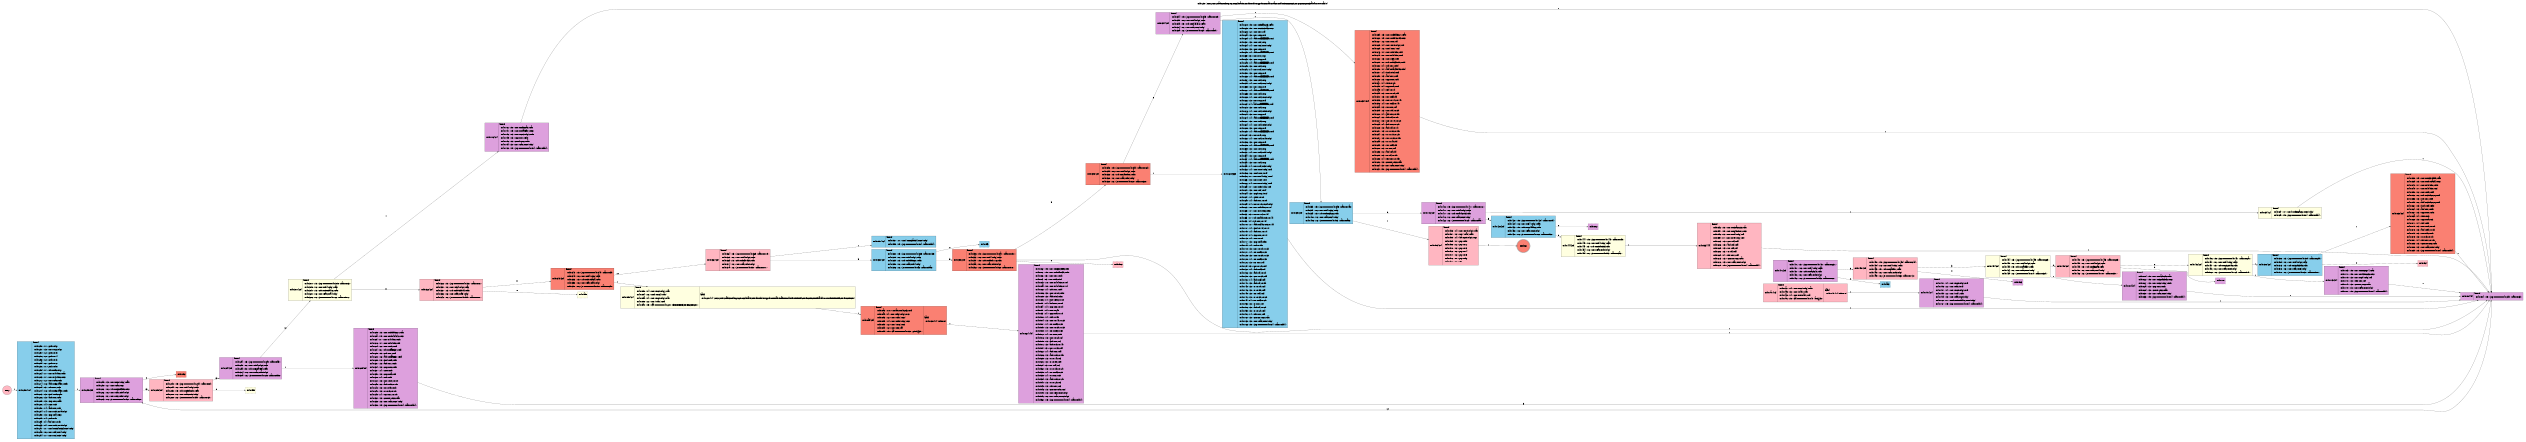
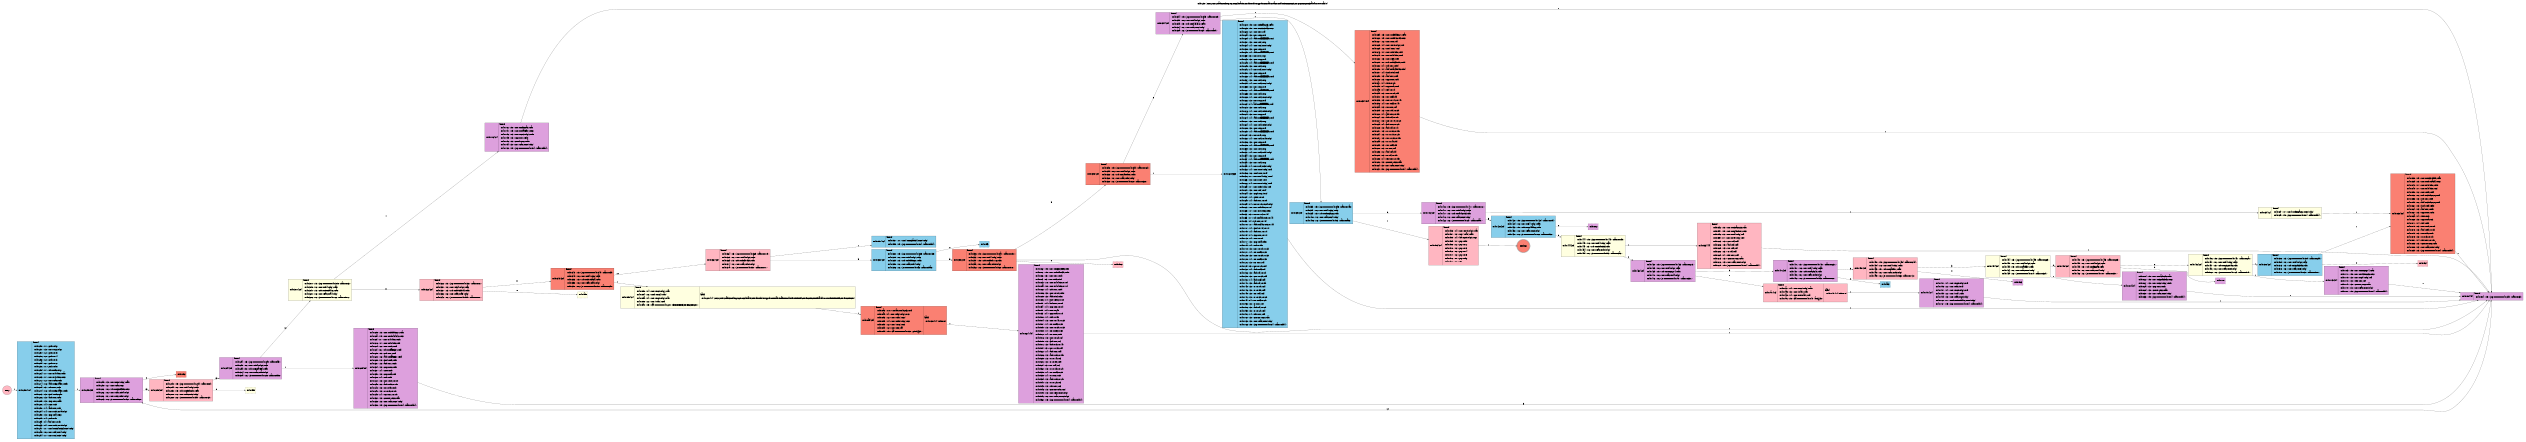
edge "0x401cf7 [12]" -> "0x401e04 [5]": now "0x401cf7 [12]" -> "0x401838 [88]"
node "0x401460 [28]": added
